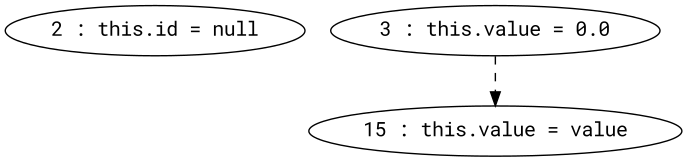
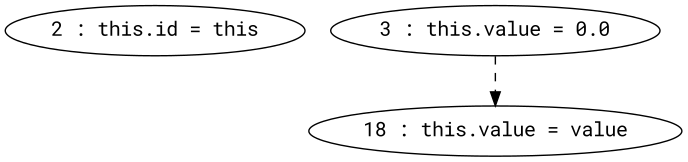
node "2 : this.id = null": label "2 : this.id = null" -> "2 : this.id = this"
node "15 : this.value = value": label "15 : this.value = value" -> "18 : this.value = value"
